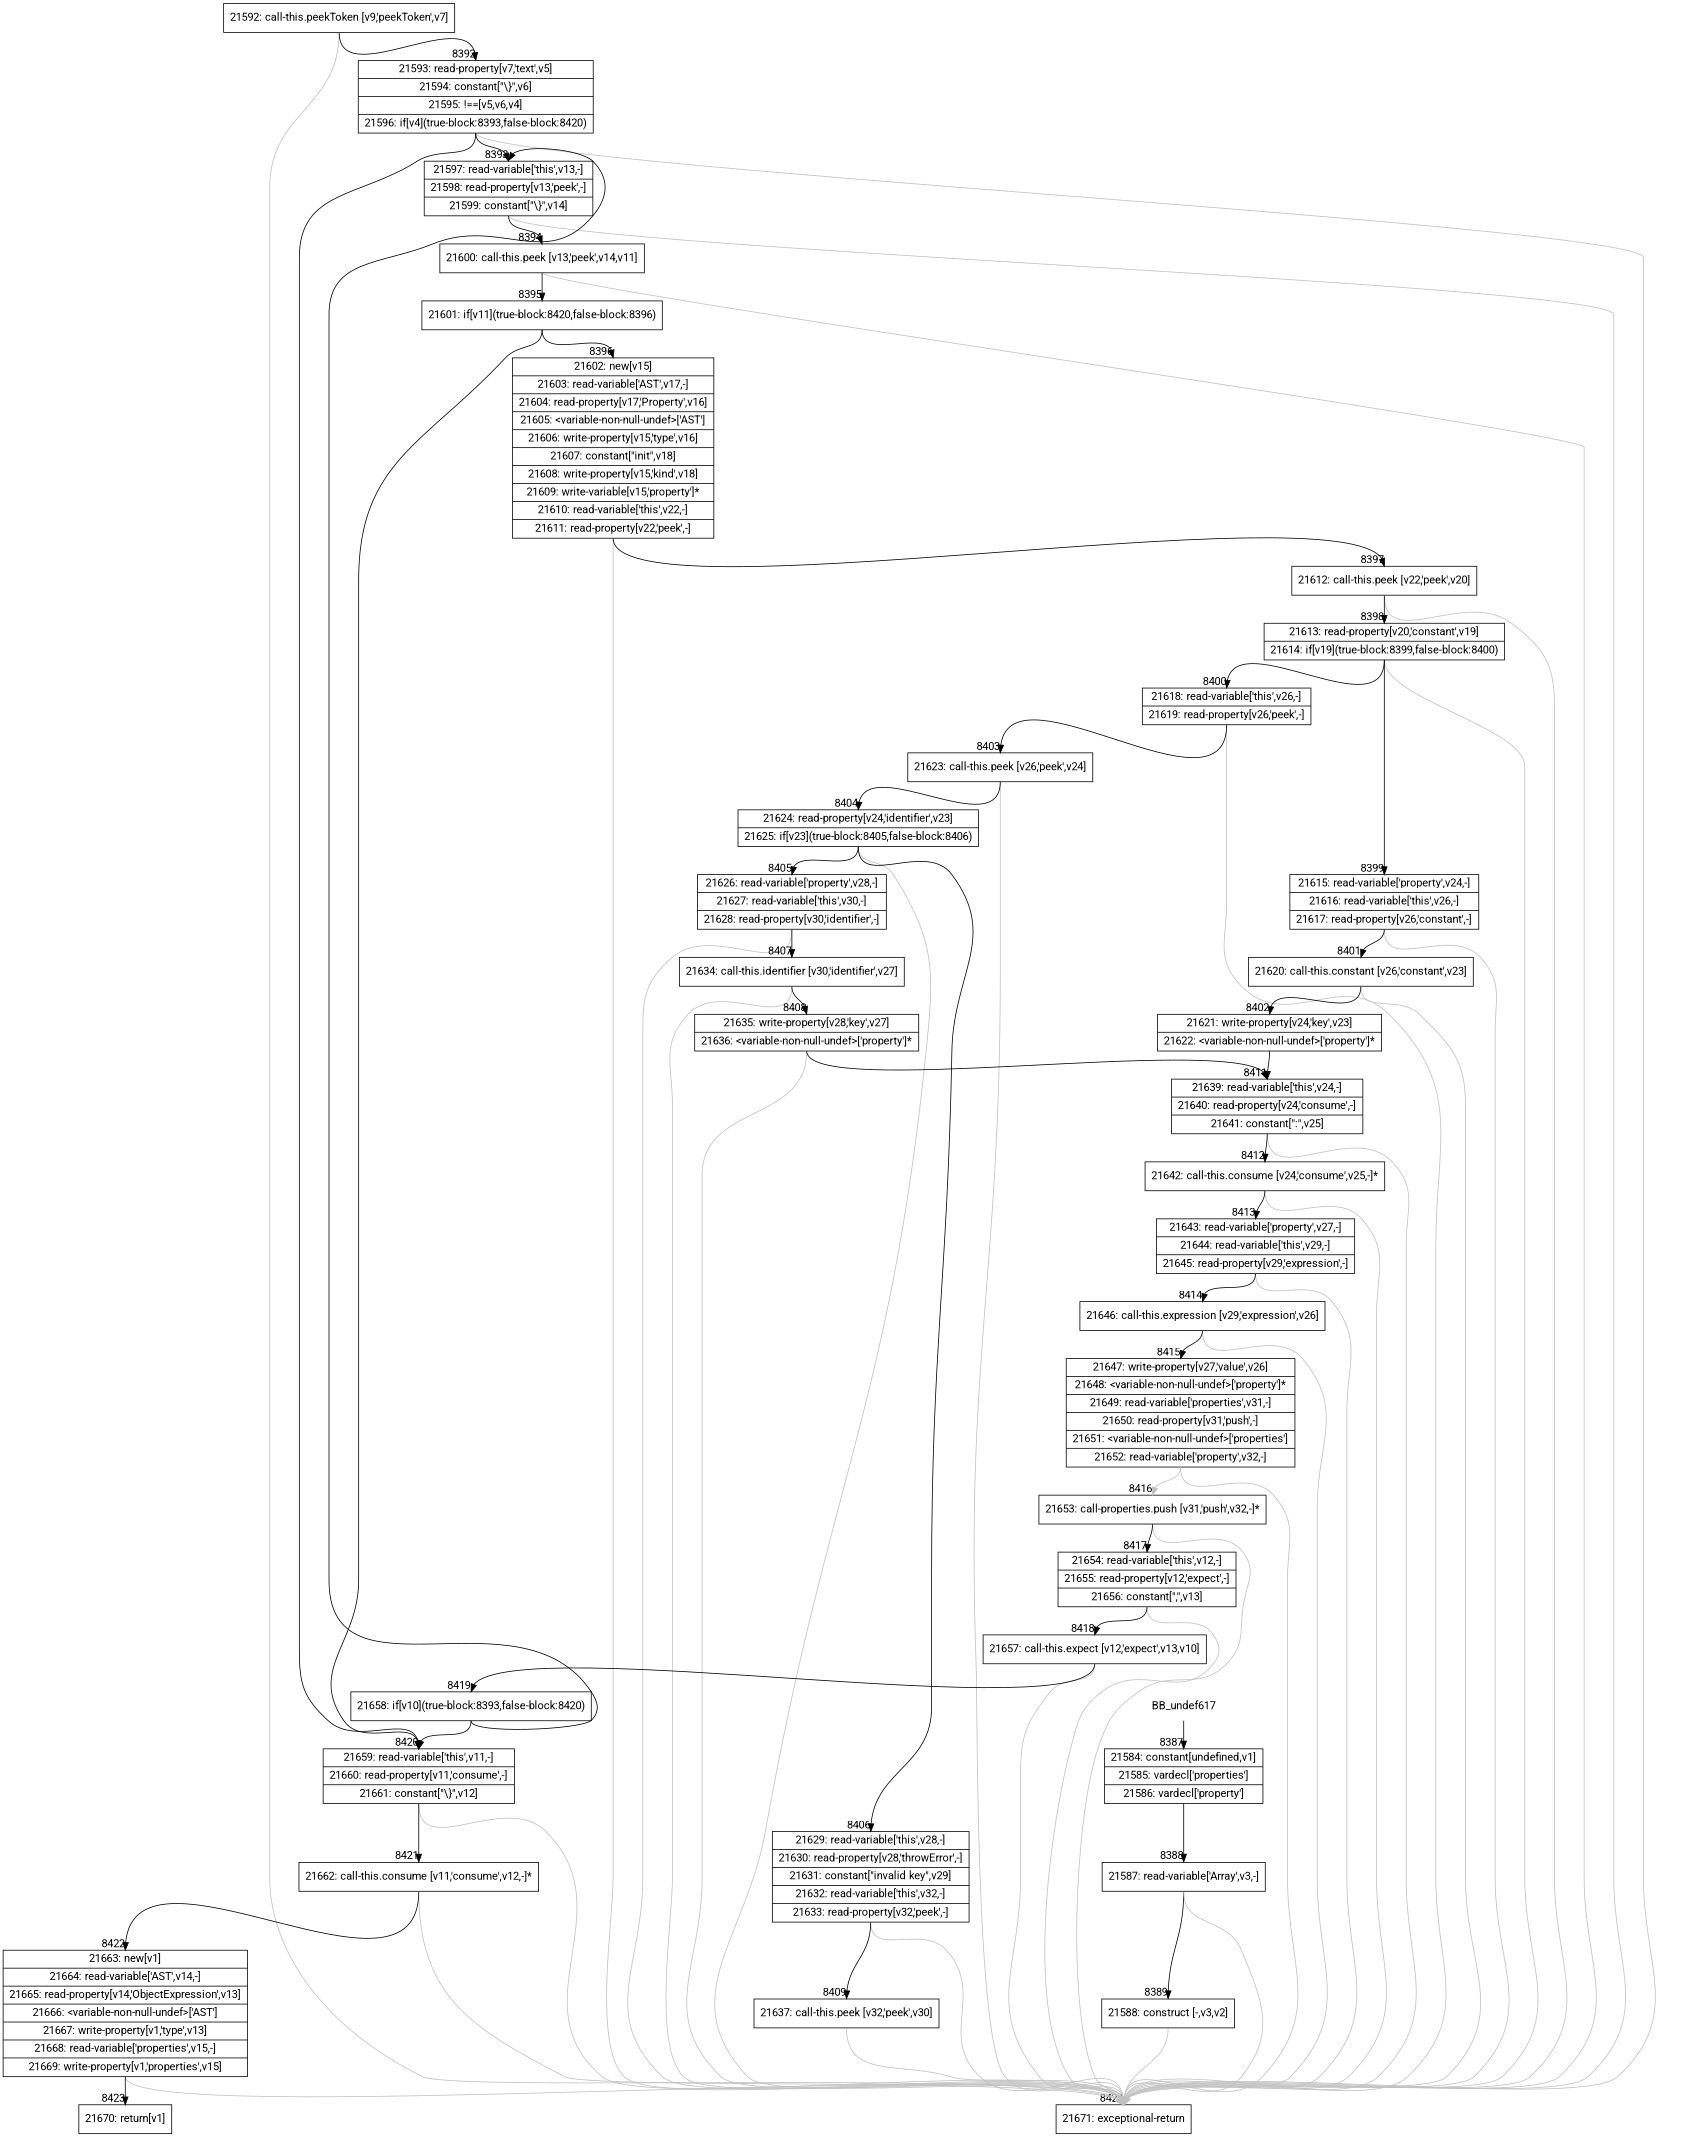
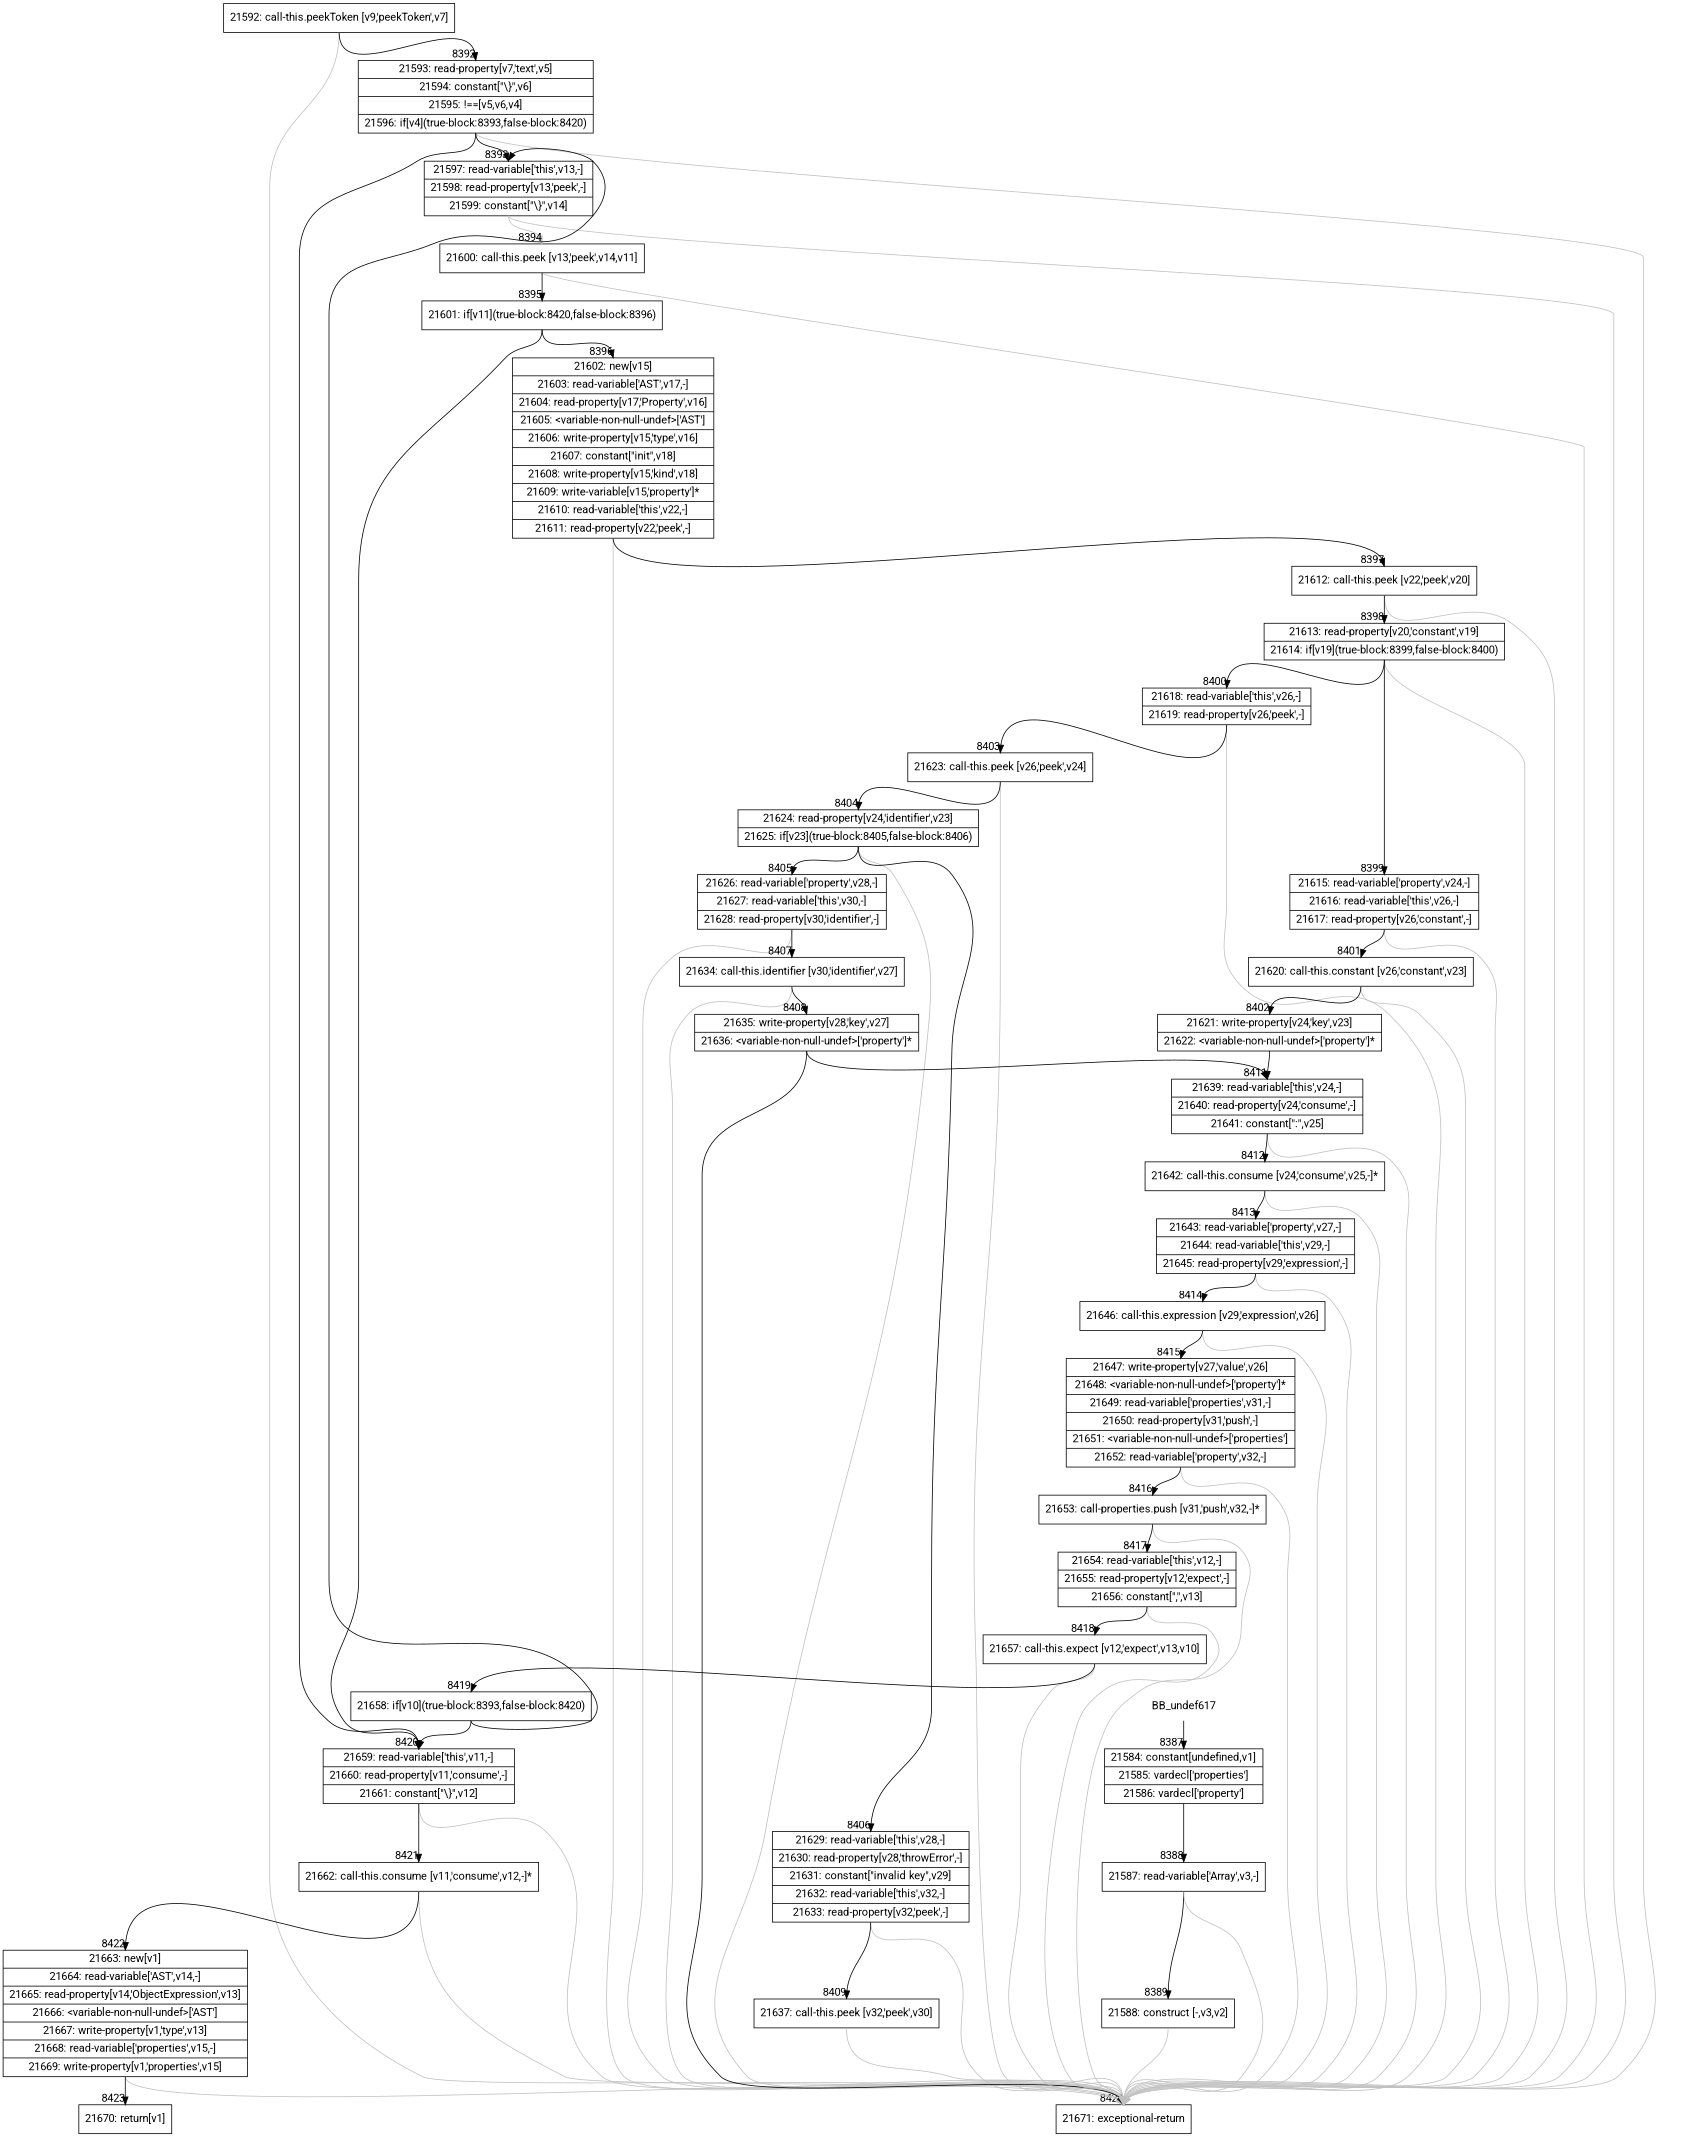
edge "21597: read-variable['this',v13,-]" -> "21600: call-this.peek [v13,'peek',v14,v11]": color black -> gray
edge "21647: write-property[v27,'value',v26]" -> "21653: call-properties.push [v31,'push',v32,-]*": color gray -> black
edge "21635: write-property[v28,'key',v27]" -> "21671: exceptional-return": color gray -> black
